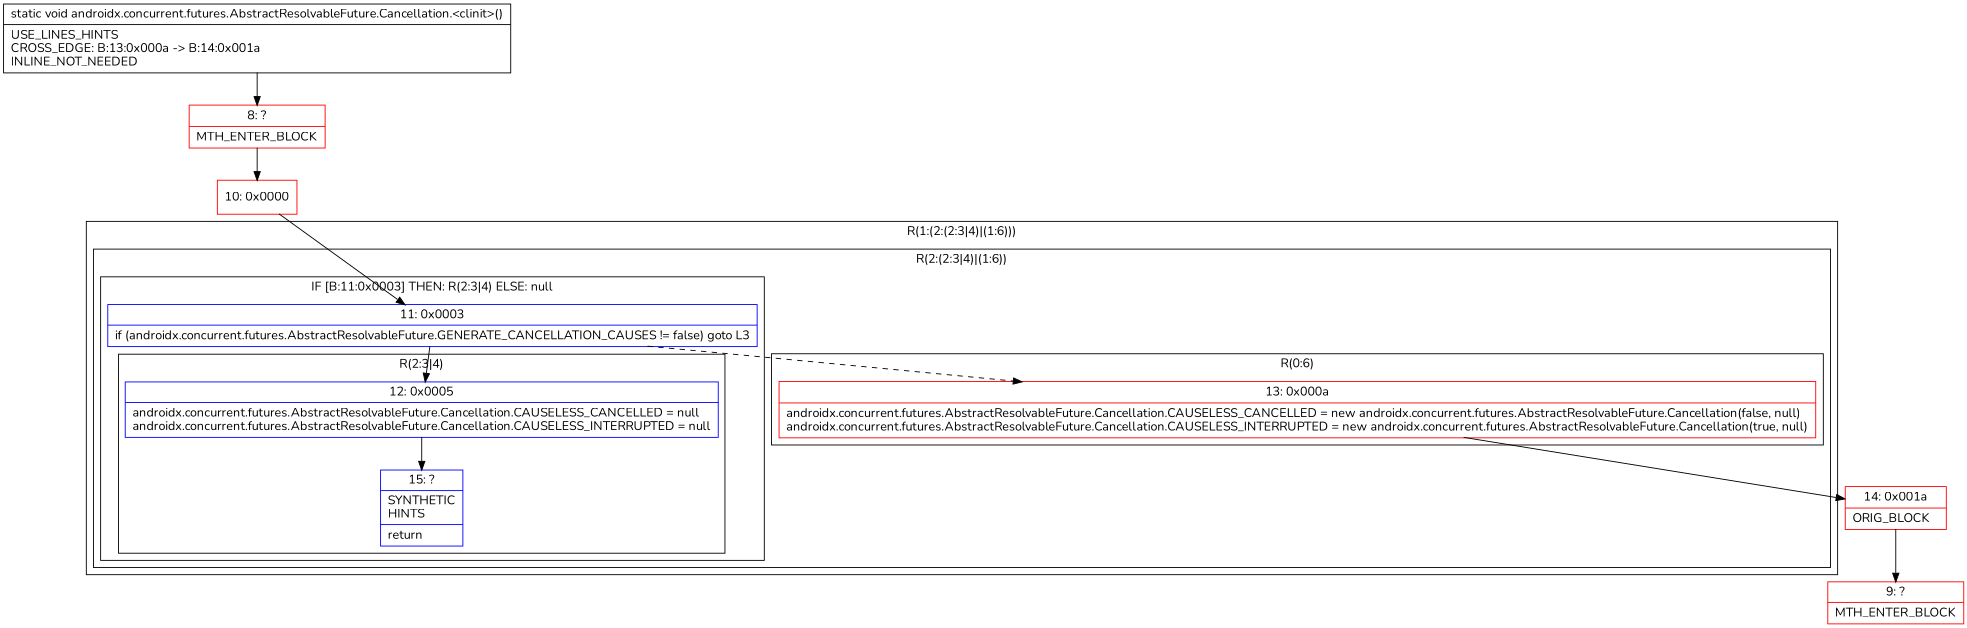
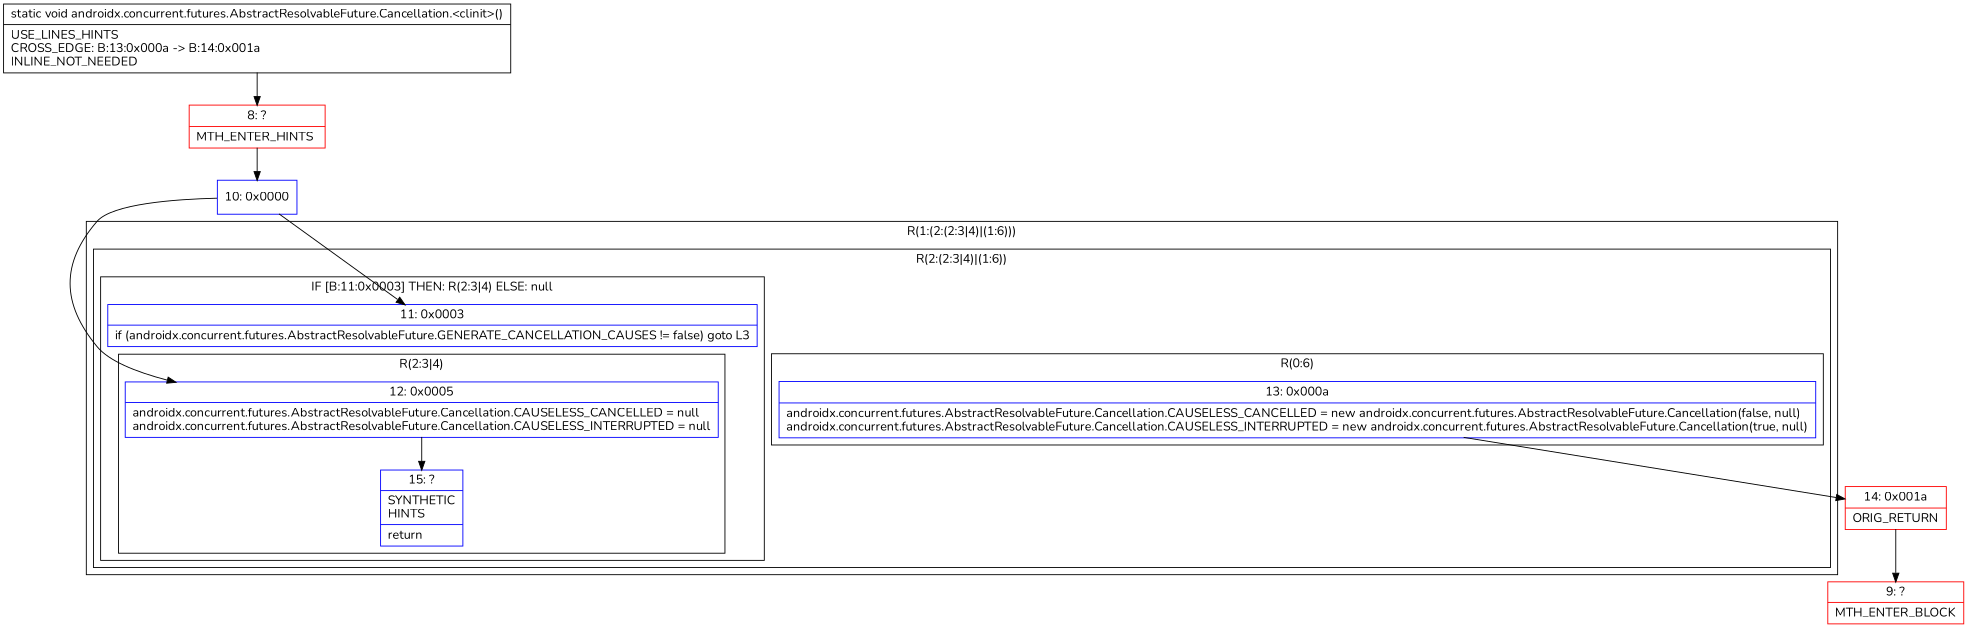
node "8: ?": text "MTH_ENTER_BLOCK" -> "MTH_ENTER_HINTS"
node "10: 0x0000": color red -> blue
edge "11: 0x0003" -> "12: 0x0005": now "10: 0x0000" -> "12: 0x0005"
edge "11: 0x0003" -> "13: 0x000a": removed
node "13: 0x000a": color red -> blue
node "14: 0x001a": text "ORIG_BLOCK" -> "ORIG_RETURN"
